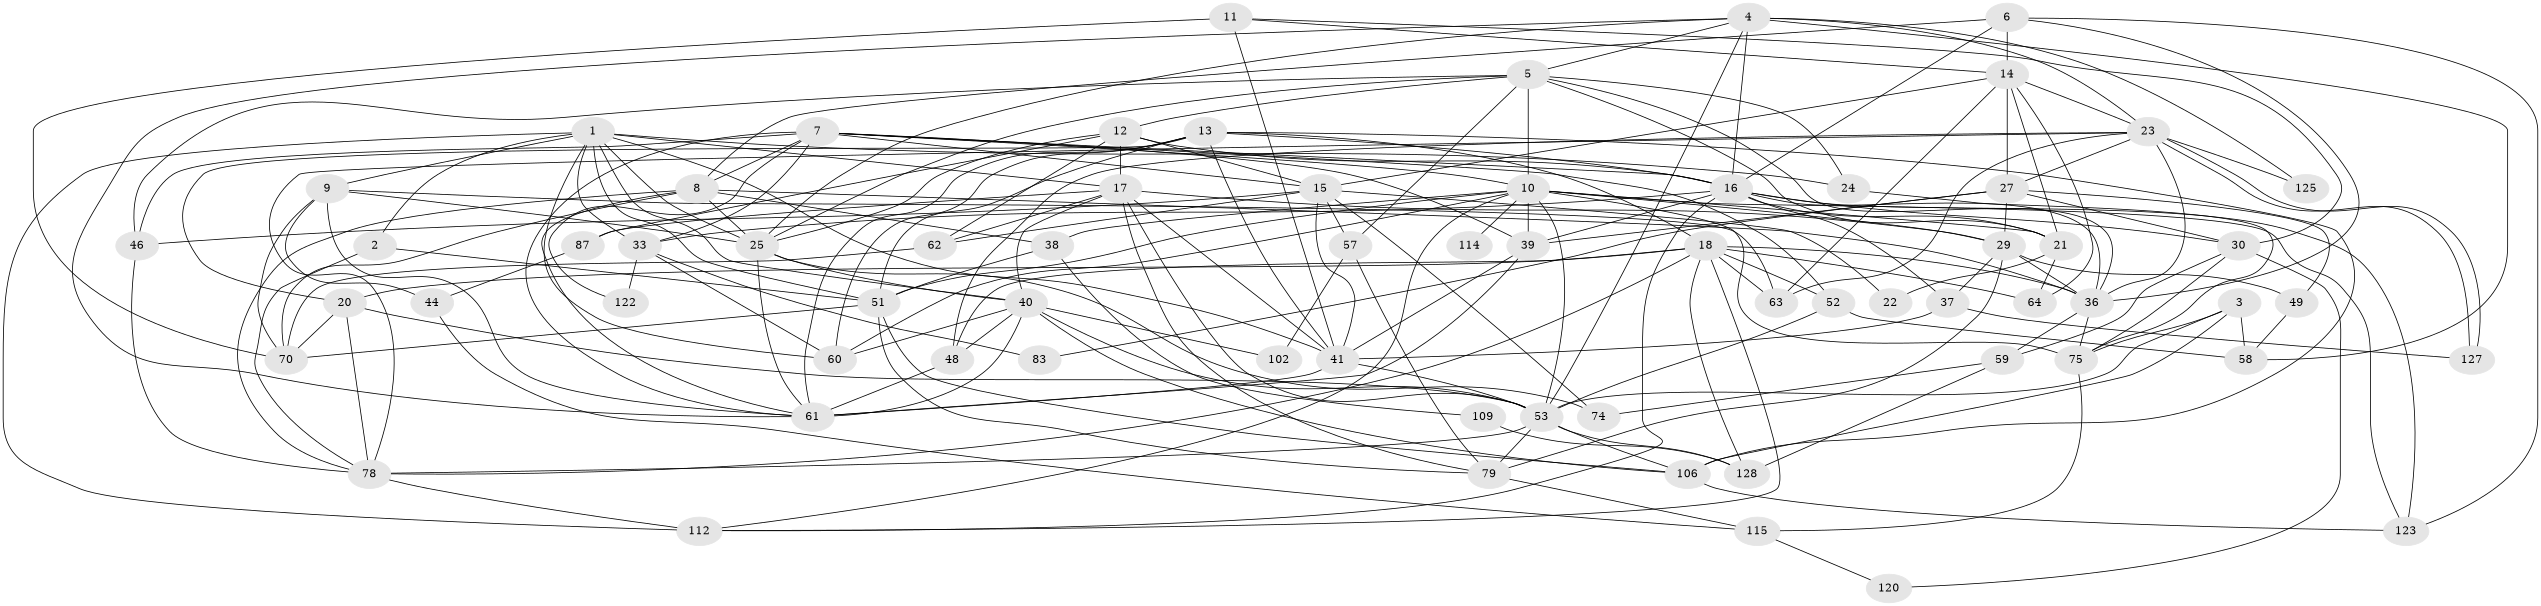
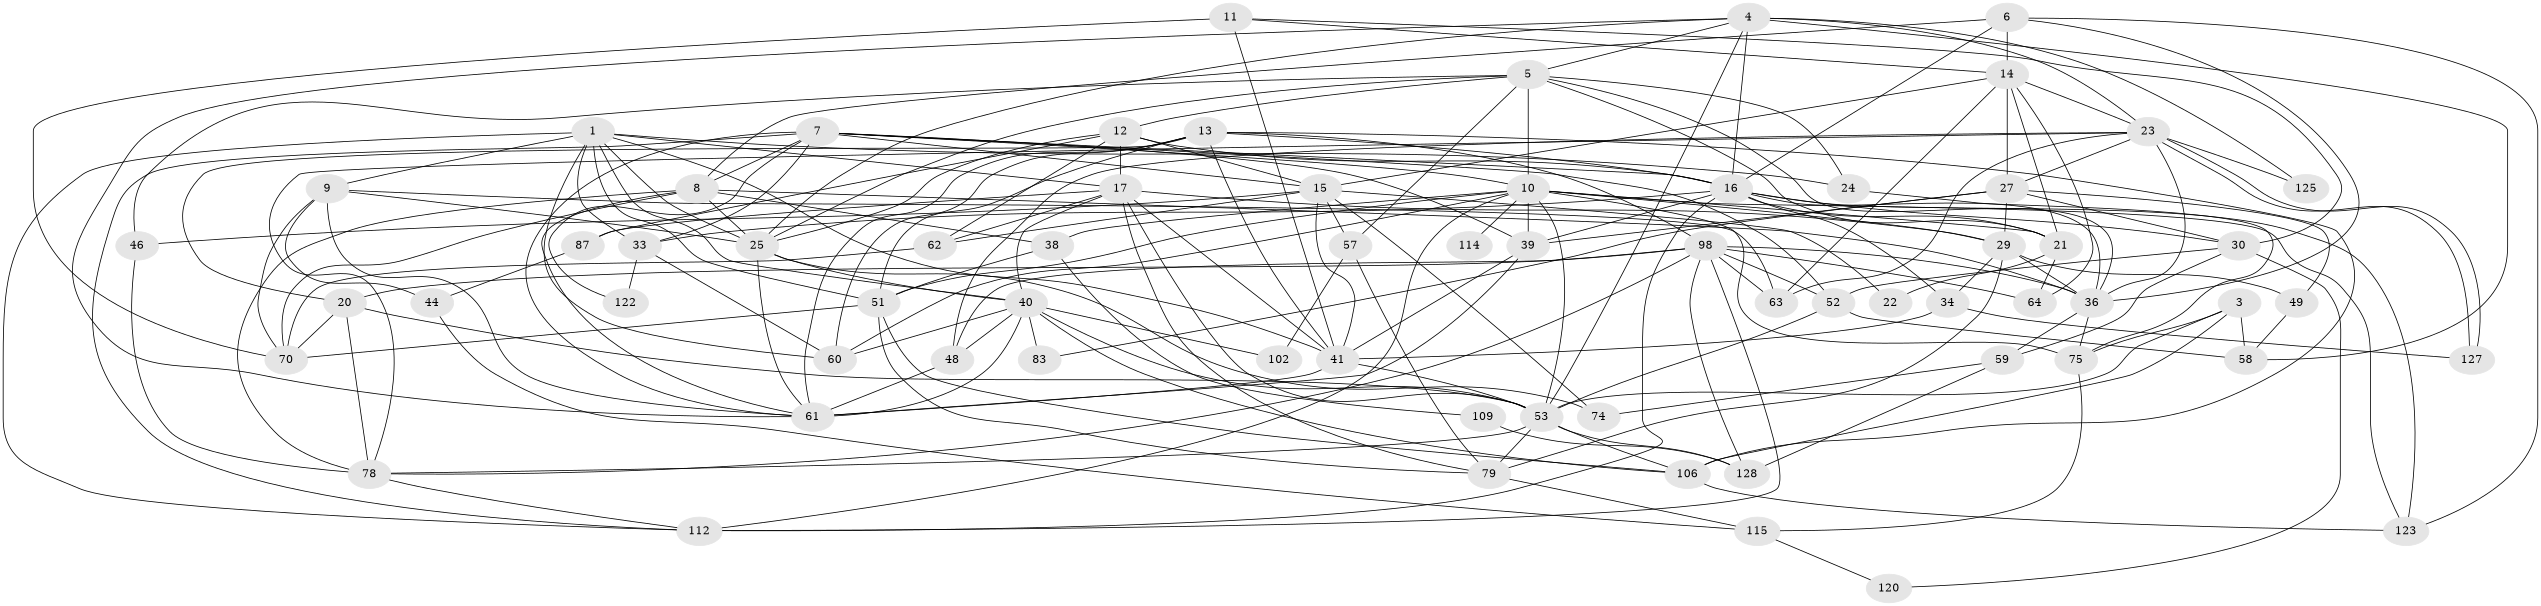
edge "7" -- "46": now "7" -- "112"
node "2": removed
node "18": label "18" -> "98"
node "37": label "37" -> "34"
edge "30" -- "75": now "30" -- "52"
edge "33" -- "83": now "40" -- "83"
